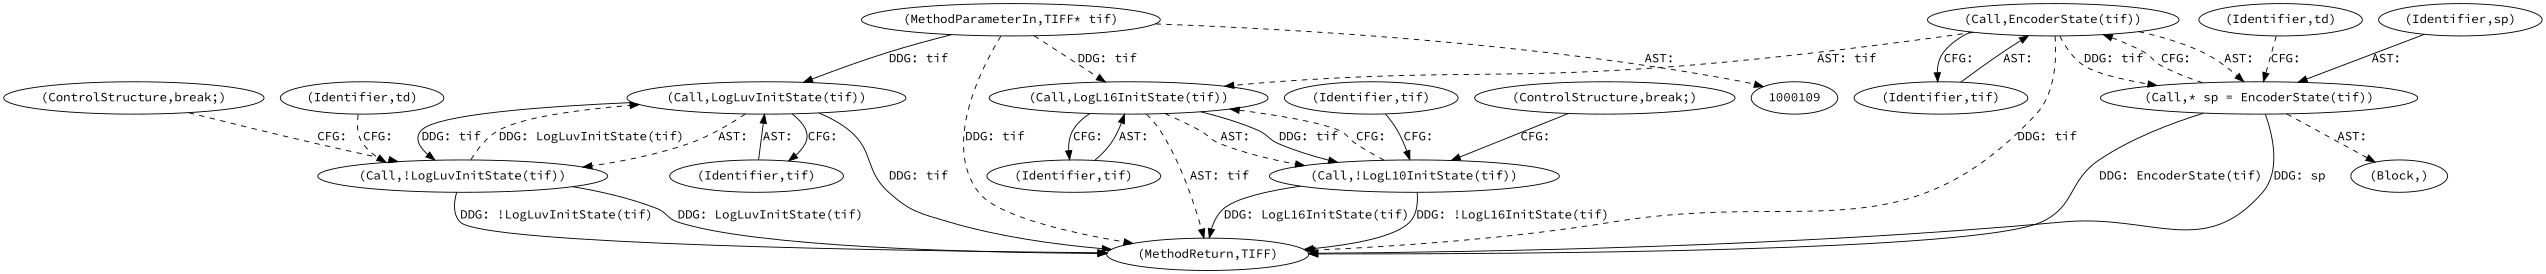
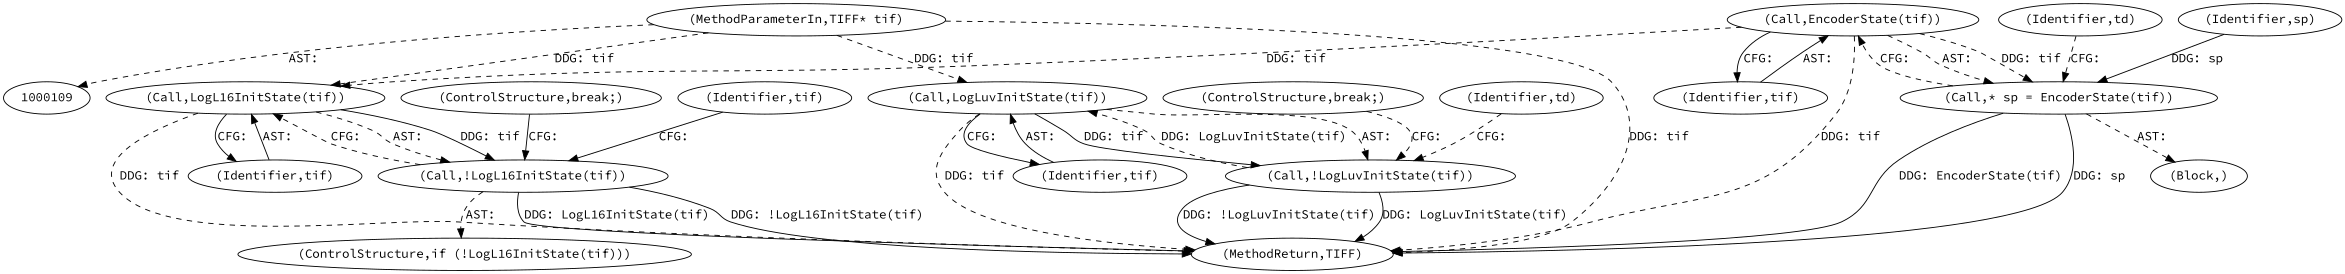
edge "(MethodParameterIn,TIFF* tif)" -> "(Call,LogLuvInitState(tif))": style solid -> dashed
edge "(Call,EncoderState(tif))" -> "(Call,LogL16InitState(tif))": label "AST: tif" -> "DDG: tif"
edge "(Identifier,sp)" -> "(Call,* sp = EncoderState(tif))": label "AST: " -> "DDG: sp"
edge "(Call,LogL16InitState(tif))" -> "(MethodReturn,TIFF)": label "AST: tif" -> "DDG: tif"
node "(Call,!LogL10InitState(tif))": label "(Call,!LogL10InitState(tif))" -> "(Call,!LogL16InitState(tif))"
edge "(Call,LogLuvInitState(tif))" -> "(MethodReturn,TIFF)": style solid -> dashed
node "(ControlStructure,if (!LogL16InitState(tif)))": added
